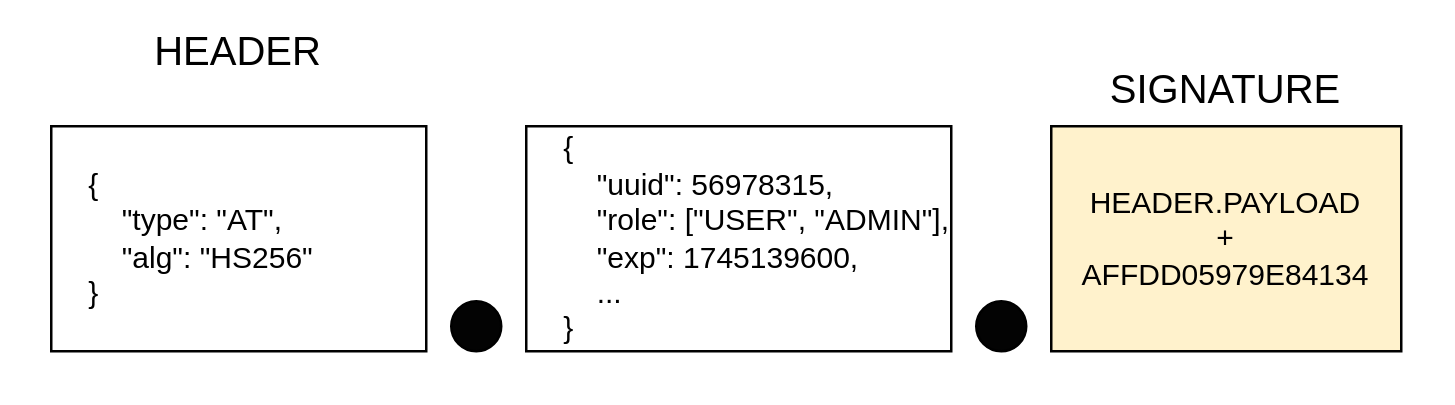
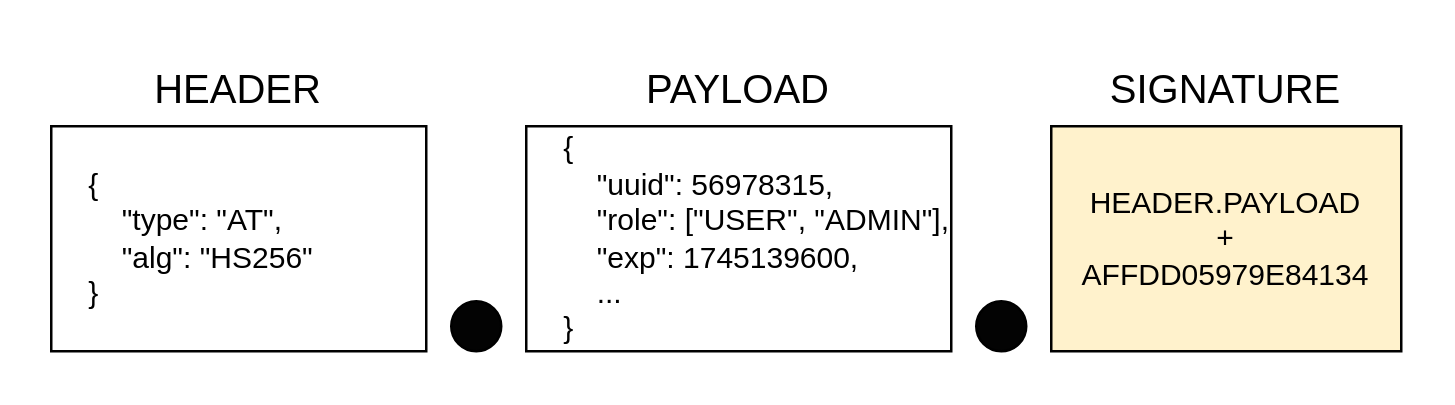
node "HEADER": moved (239, 51) -> (239, 89)
node "PAYLOAD": added
